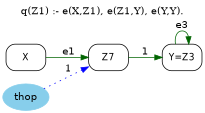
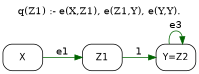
node "Z7": label "Z7" -> "Z1"
node "Y=Z3": label "Y=Z3" -> "Y=Z2"
node "thop": removed
